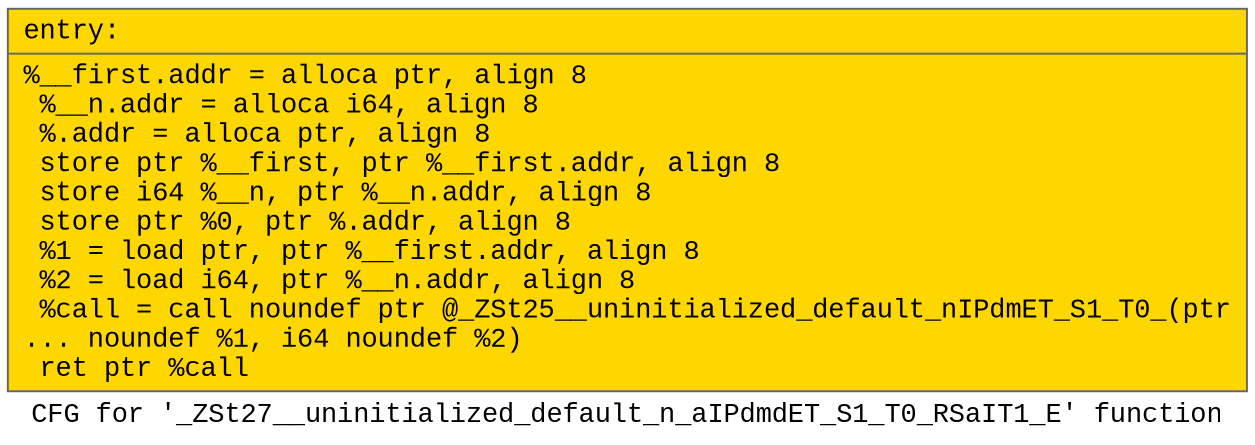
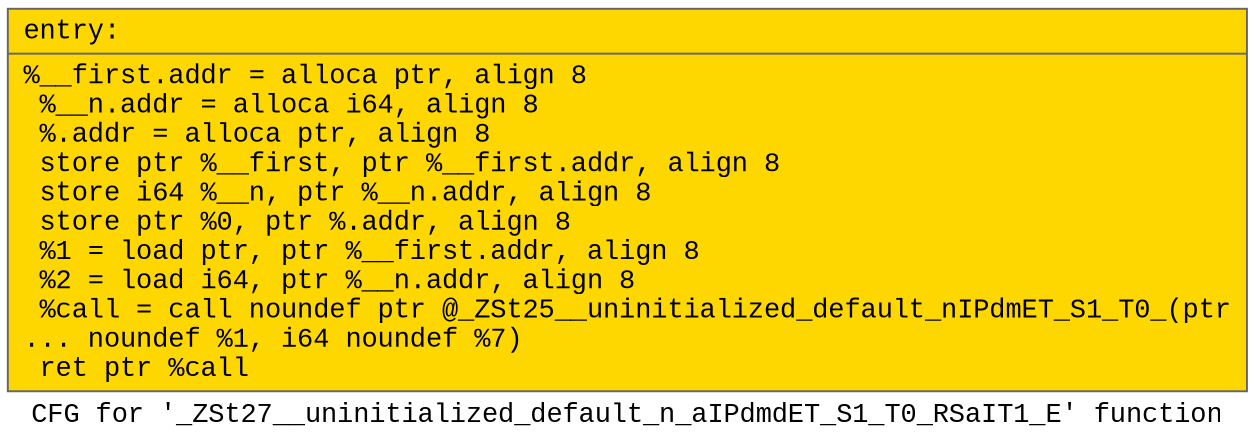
node "entry:": text "... noundef %1, i64 noundef %2)" -> "... noundef %1, i64 noundef %7)"
